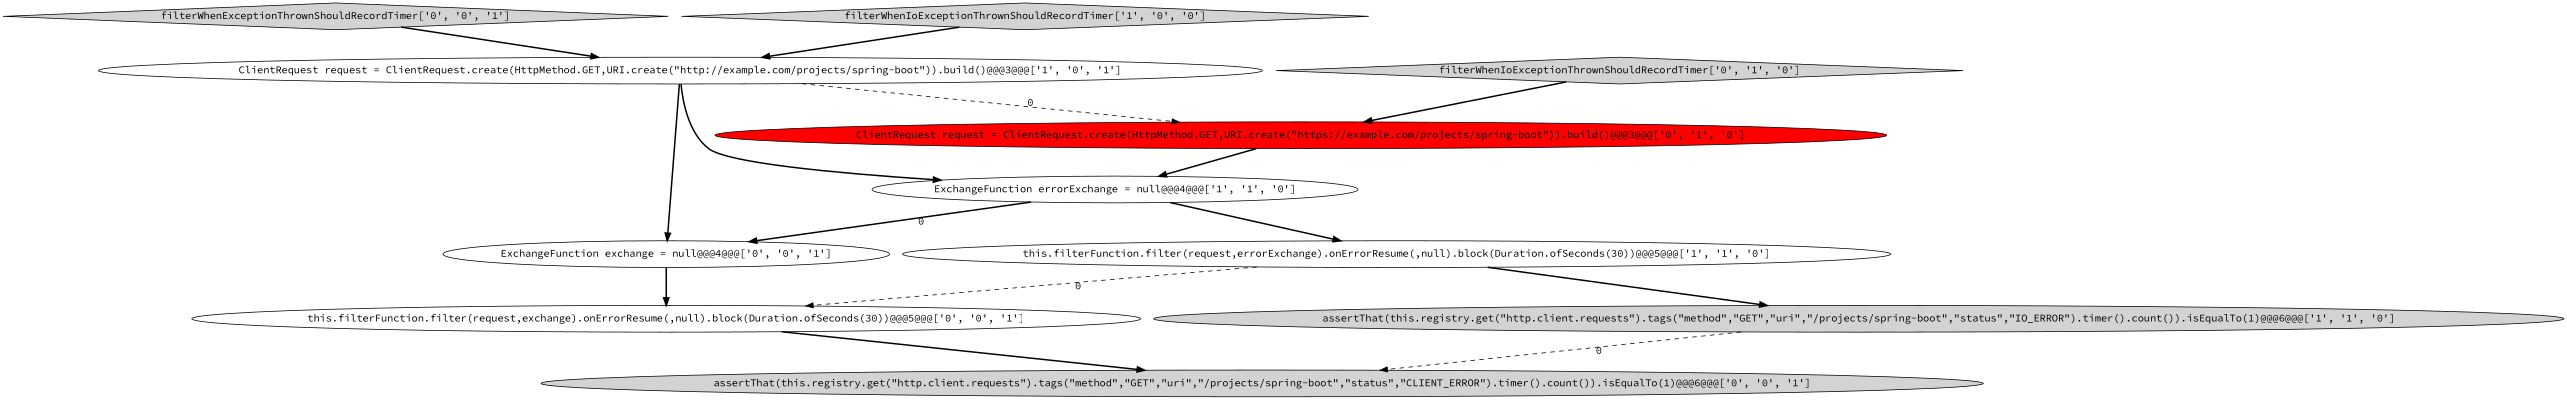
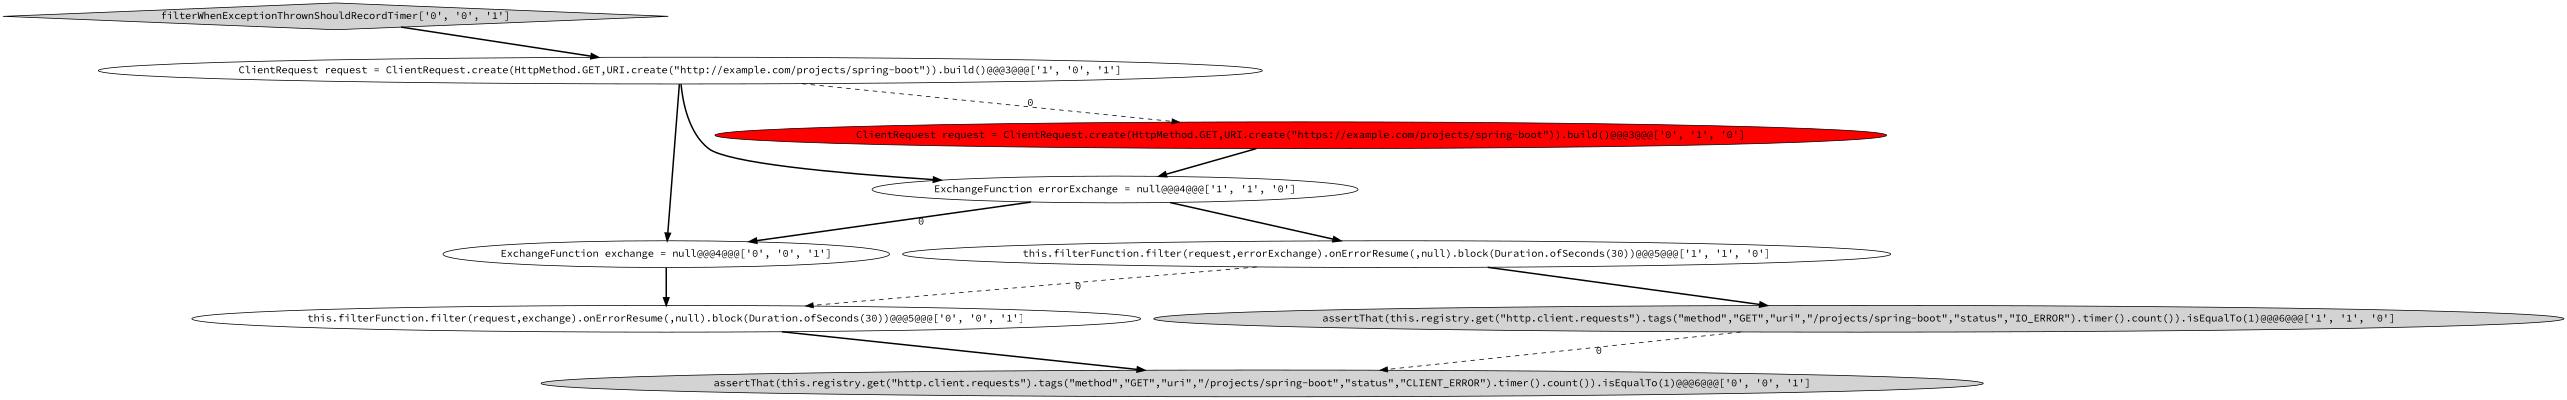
node "filterWhenIoExceptionThrownShouldRecordTimer['1', '0', '0']": removed
node "filterWhenIoExceptionThrownShouldRecordTimer['0', '1', '0']": removed
